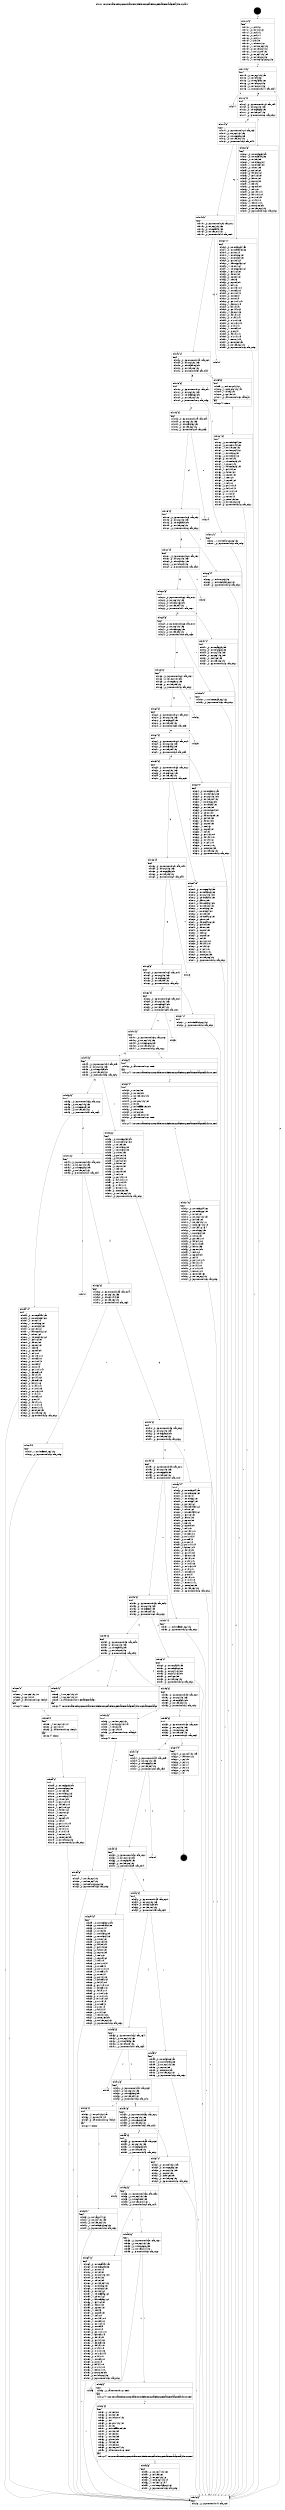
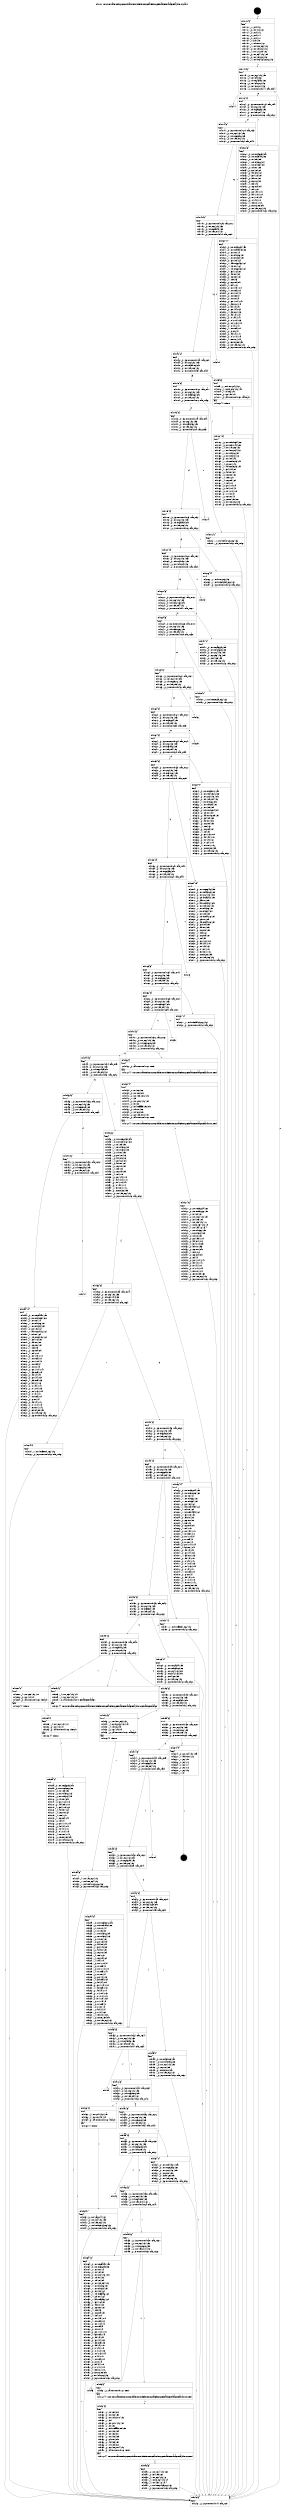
edge "0x40194c [25]" -> "0x401965 [25]": now "0x401fb6 [83]" -> "0x401965 [25]"
edge "0x401a2d [25]" -> "0x402299 [134]": now "0x401a2d [25]" -> "0x401a5f [25]"
edge "0x401f5c [5]" -> "0x40248c [5]": now "0x401f95 [33]" -> "0x40248c [5]"
